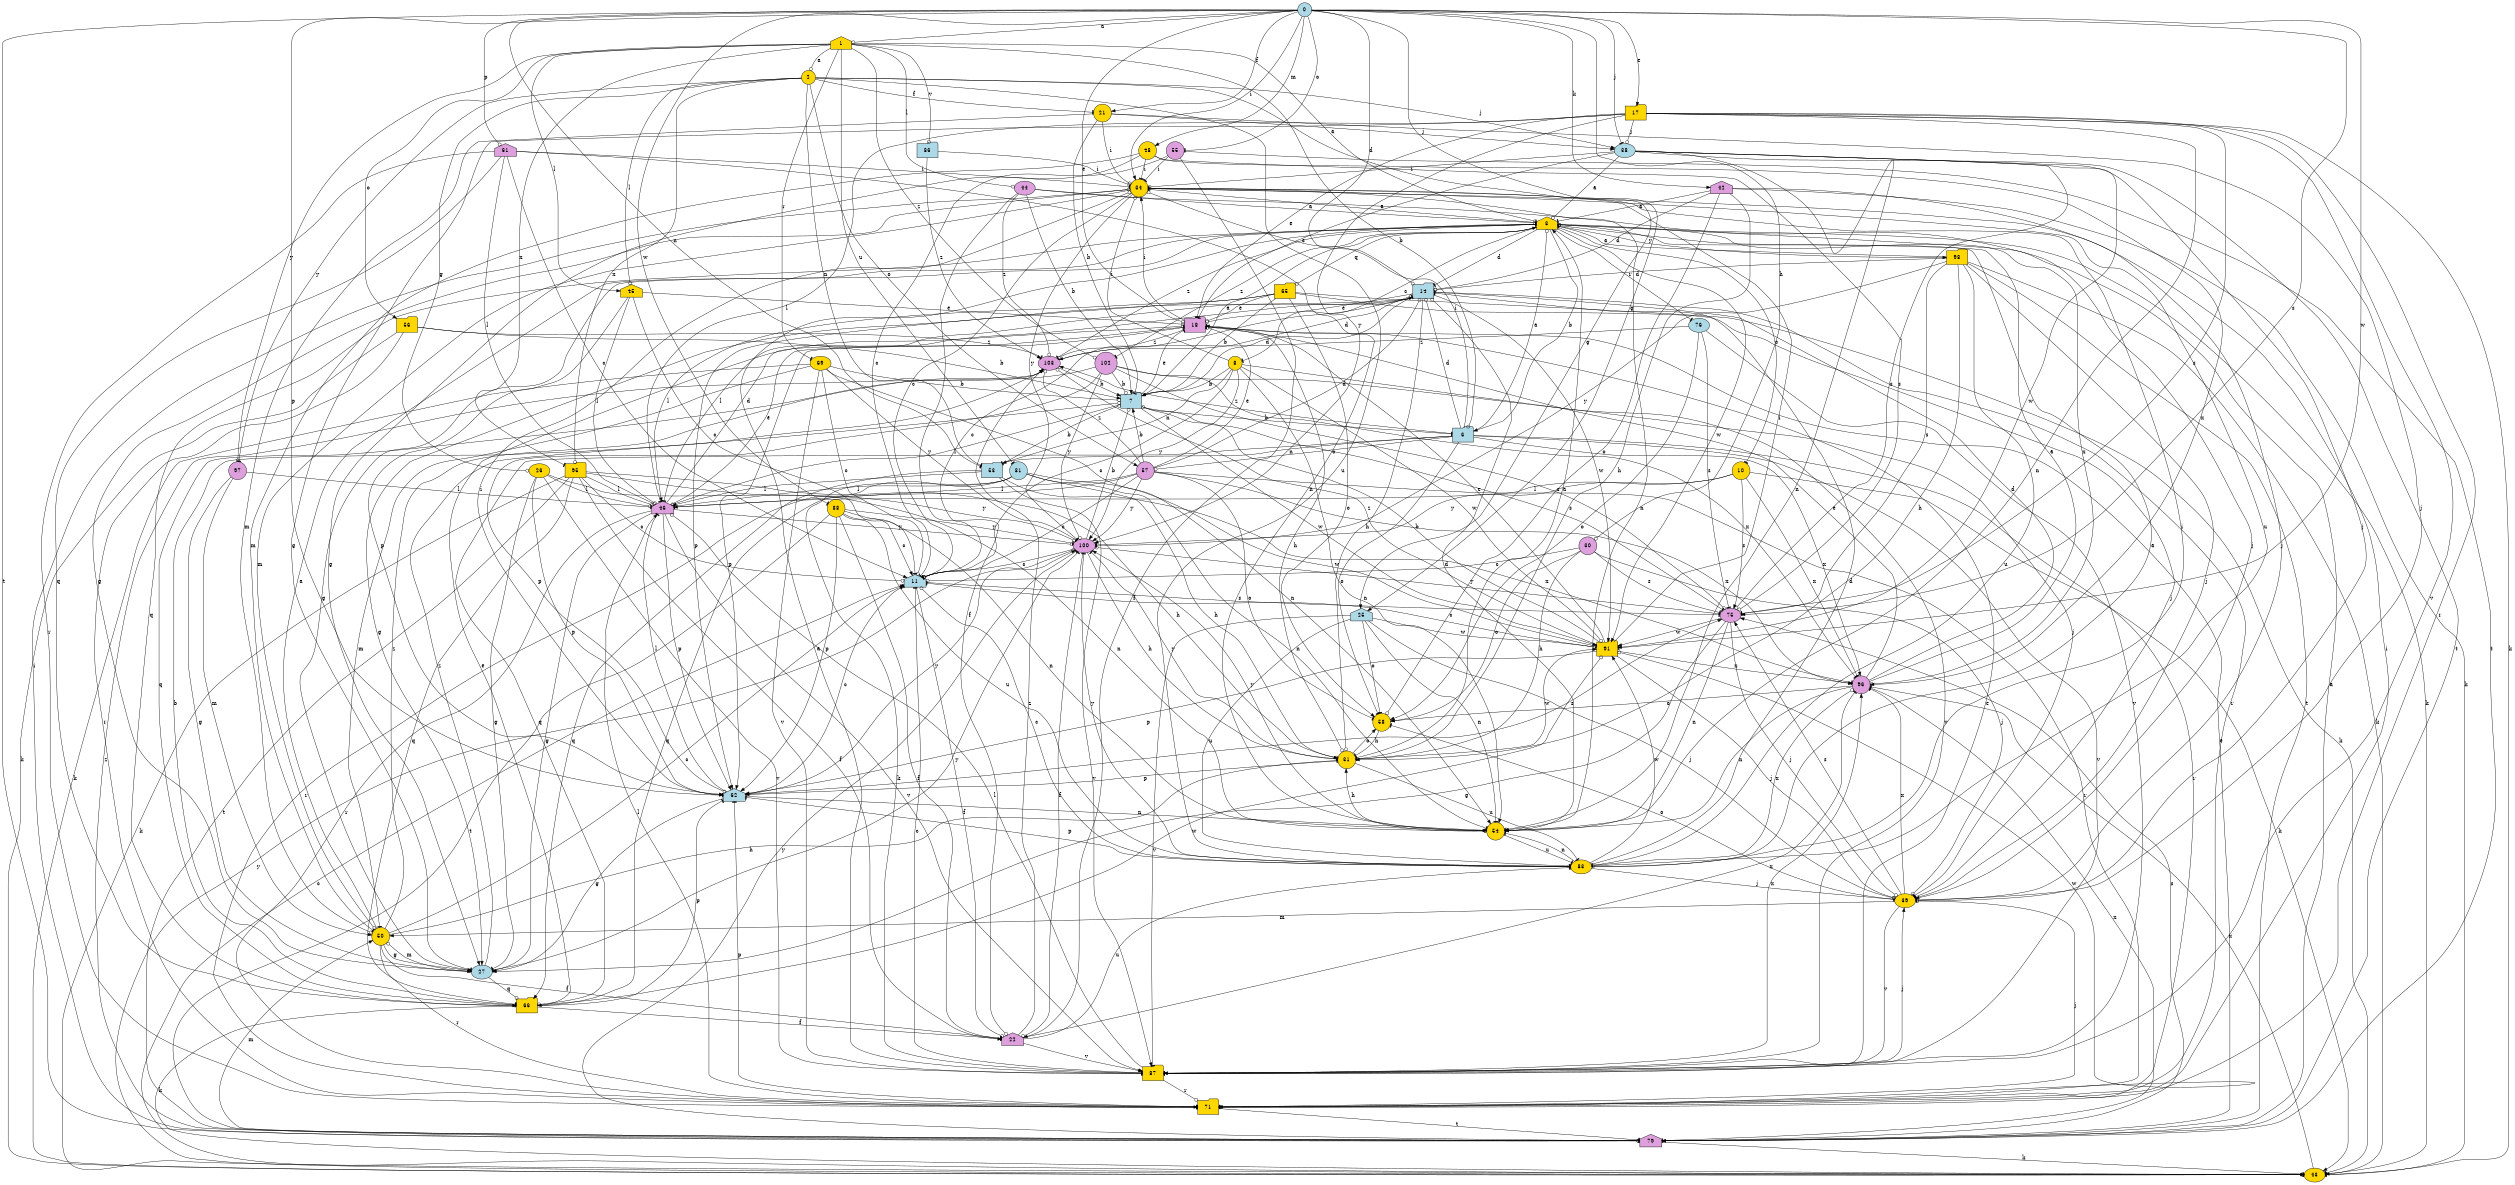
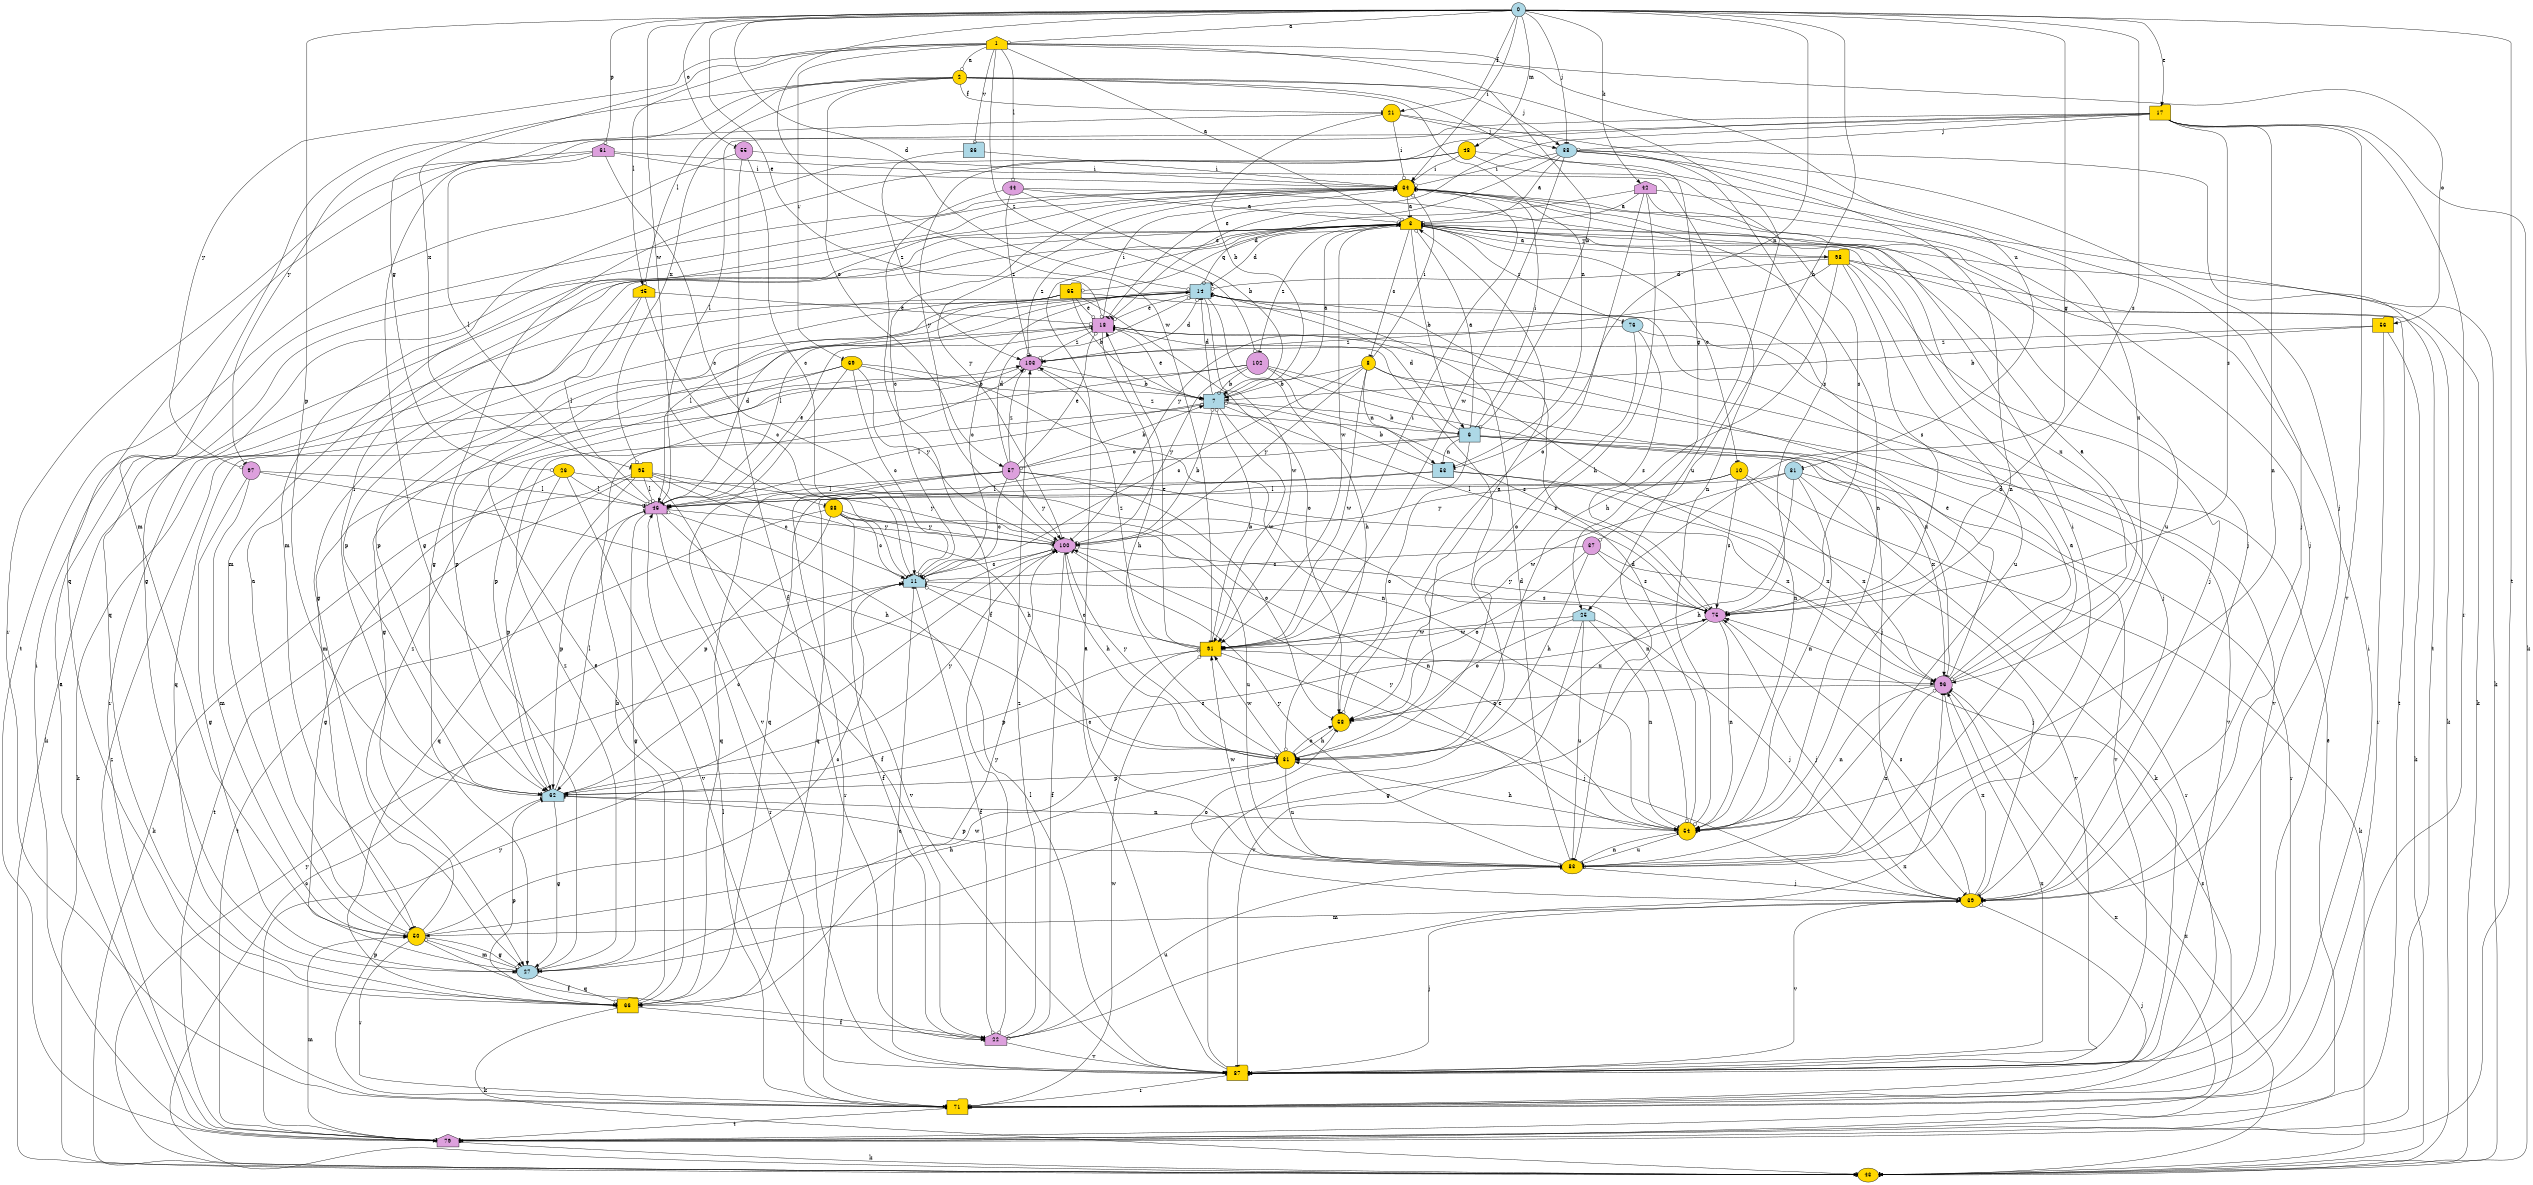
node "30": label "30" -> "37"
edge "97" -> "31": added, label "h"
